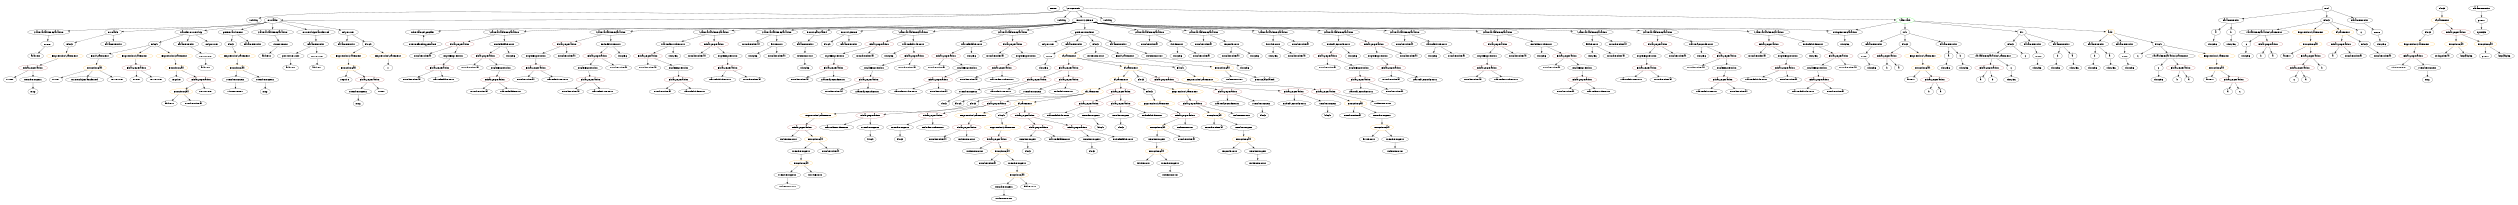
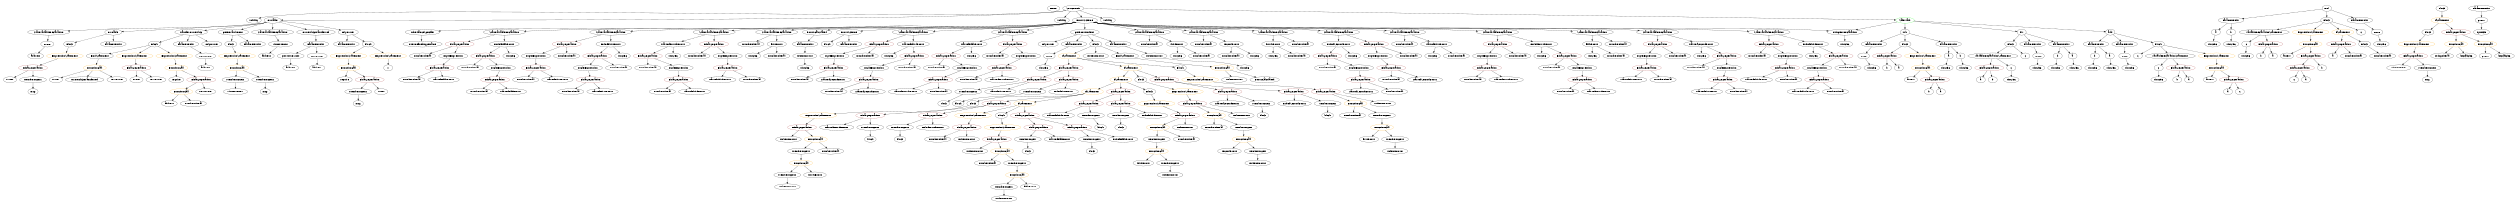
node "add": color orange -> black
edge "UserDefinedTypeName" -> "InheritanceSpecifier": reversed
